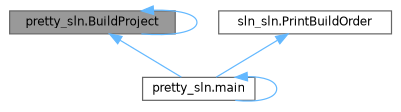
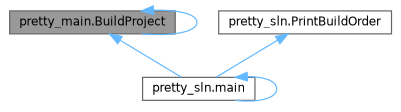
node "pretty_sln.BuildProject": label "pretty_sln.BuildProject" -> "pretty_main.BuildProject"
node "sln_sln.PrintBuildOrder": label "sln_sln.PrintBuildOrder" -> "pretty_sln.PrintBuildOrder"
